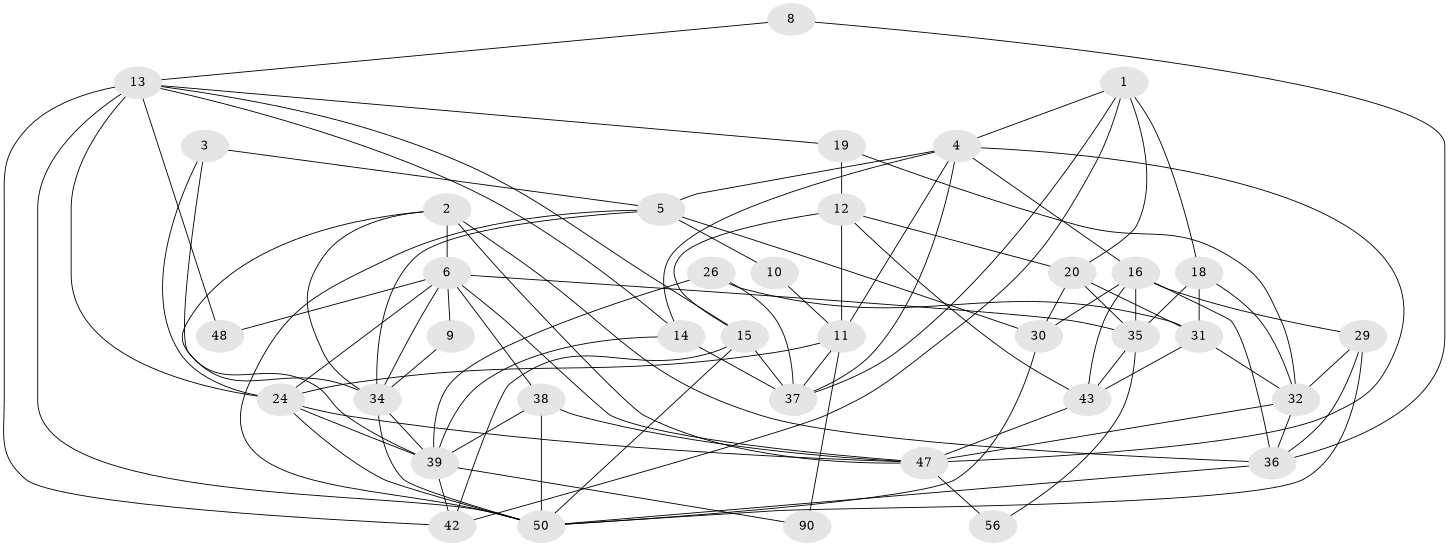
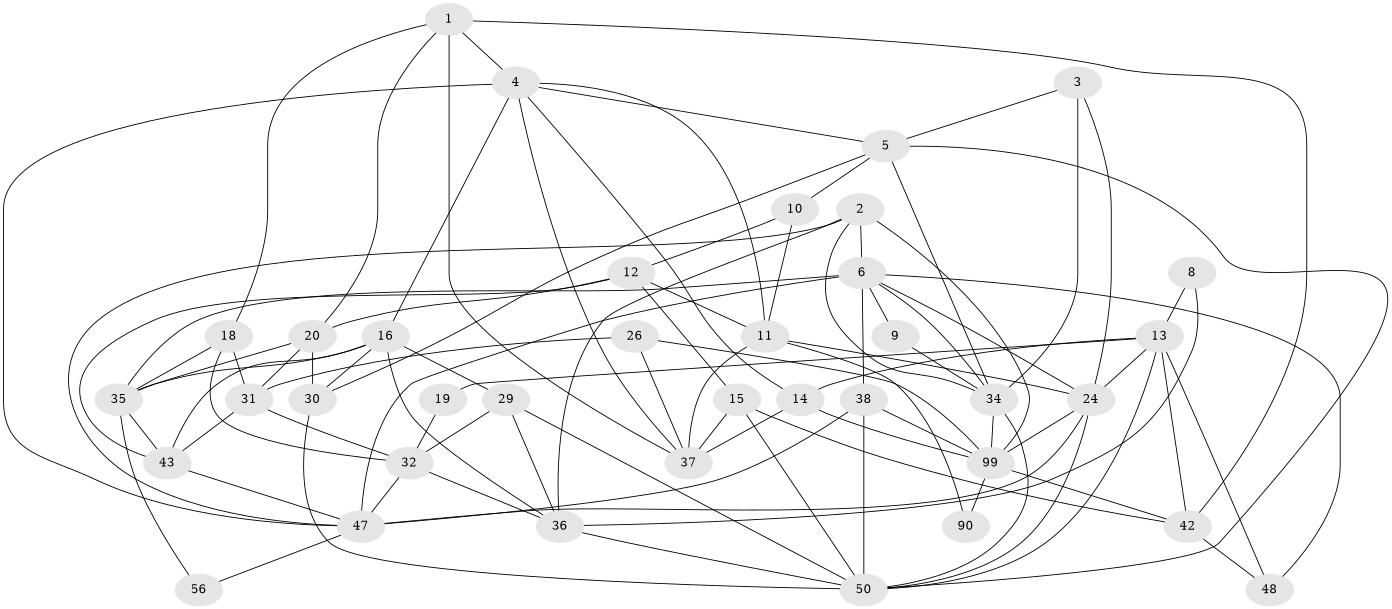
edge "13" -- "15": removed
edge "19" -- "12": now "10" -- "12"
node "39": label "39" -> "99"
edge "42" -- "48": added
